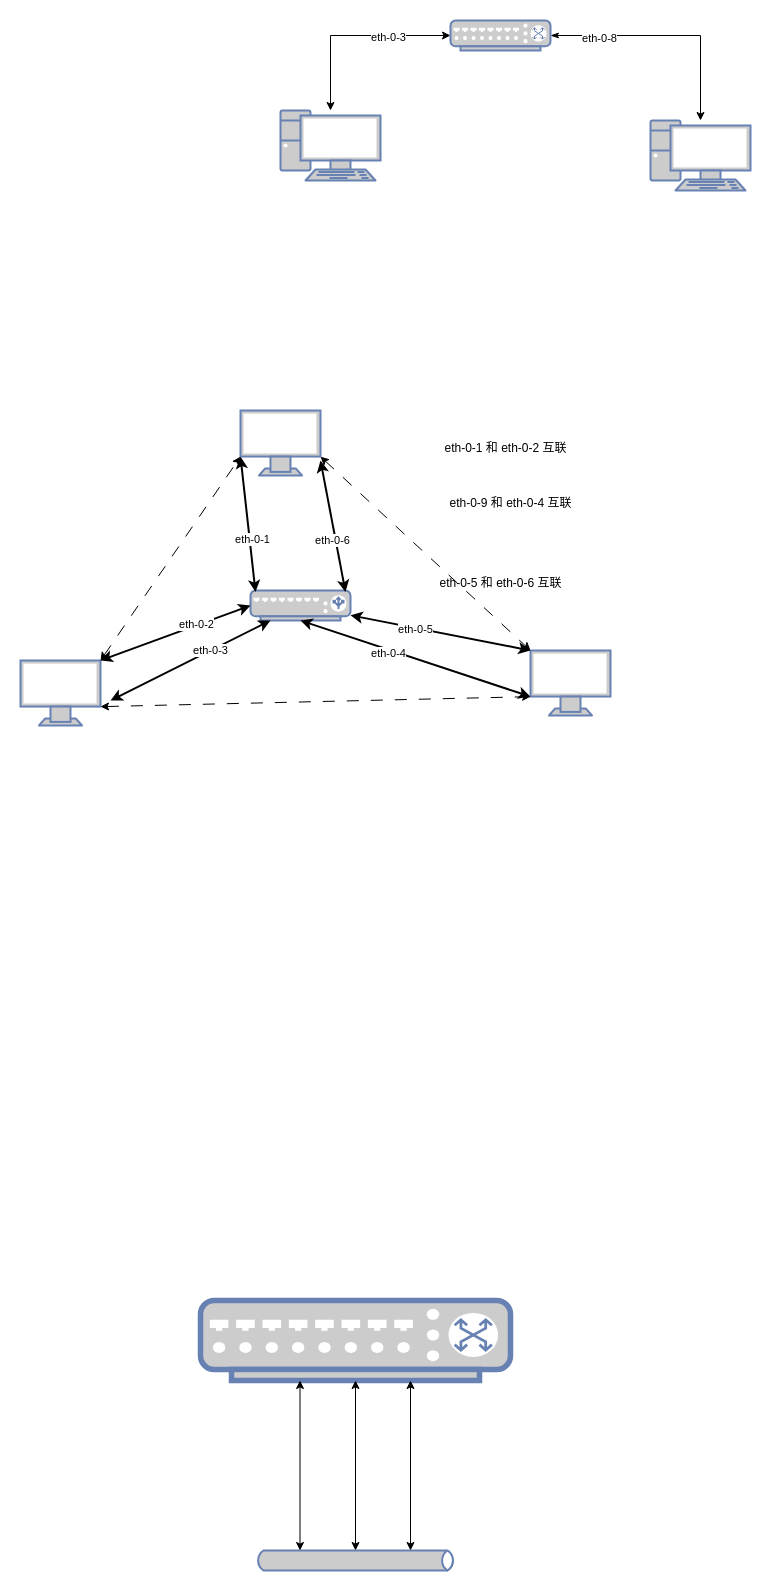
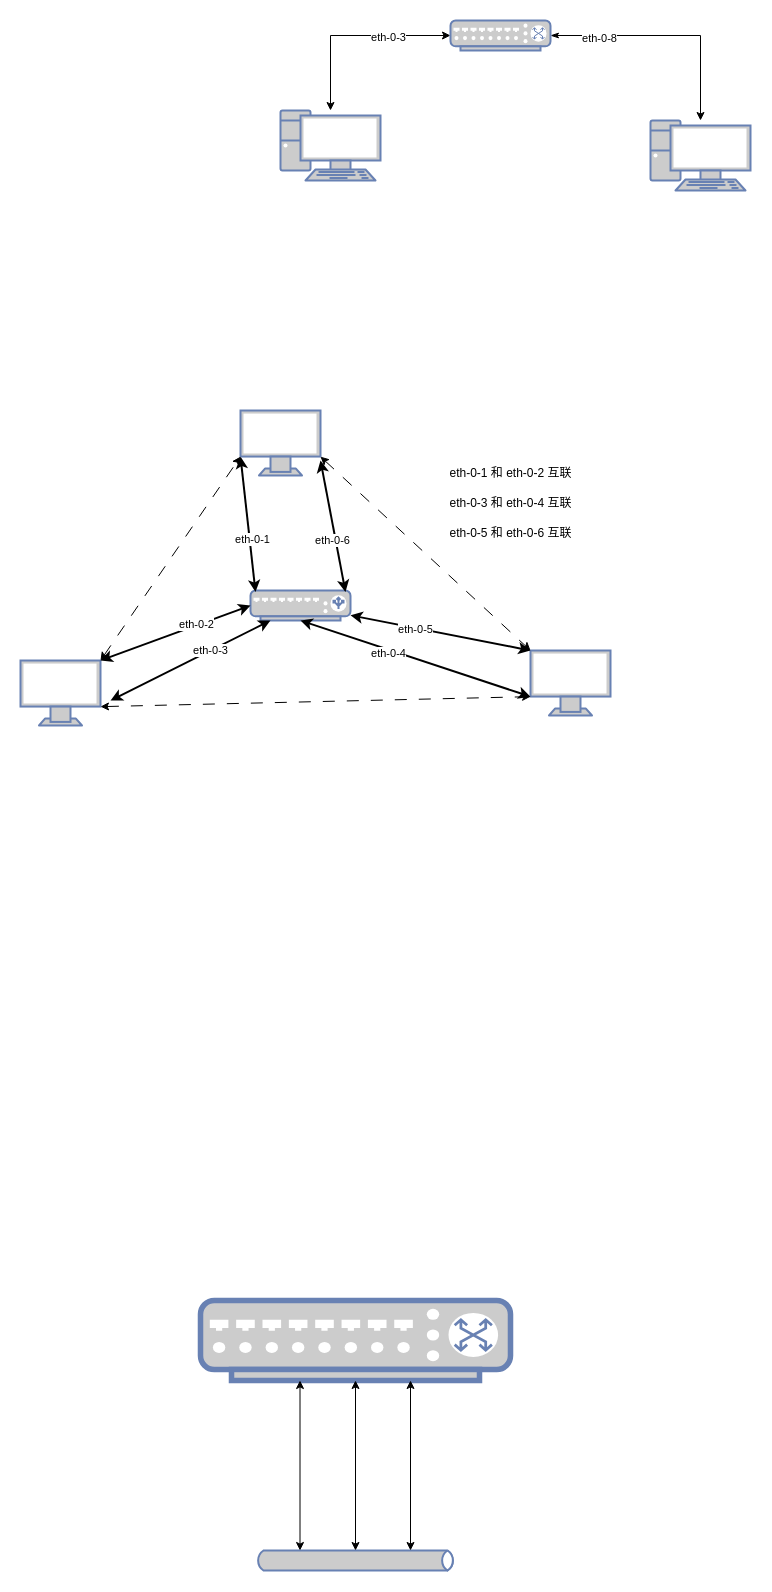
node "eth-0-1 和 eth-0-2 互联": moved (506, 449) -> (511, 474)
node "eth-0-9 和 eth-0-4 互联": label "eth-0-9 和 eth-0-4 互联" -> "eth-0-3 和 eth-0-4 互联"
node "eth-0-5 和 eth-0-6 互联": moved (501, 584) -> (511, 534)
